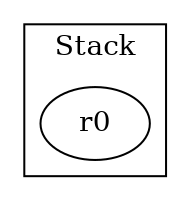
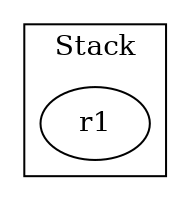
node "r0": label "r0" -> "r1"
